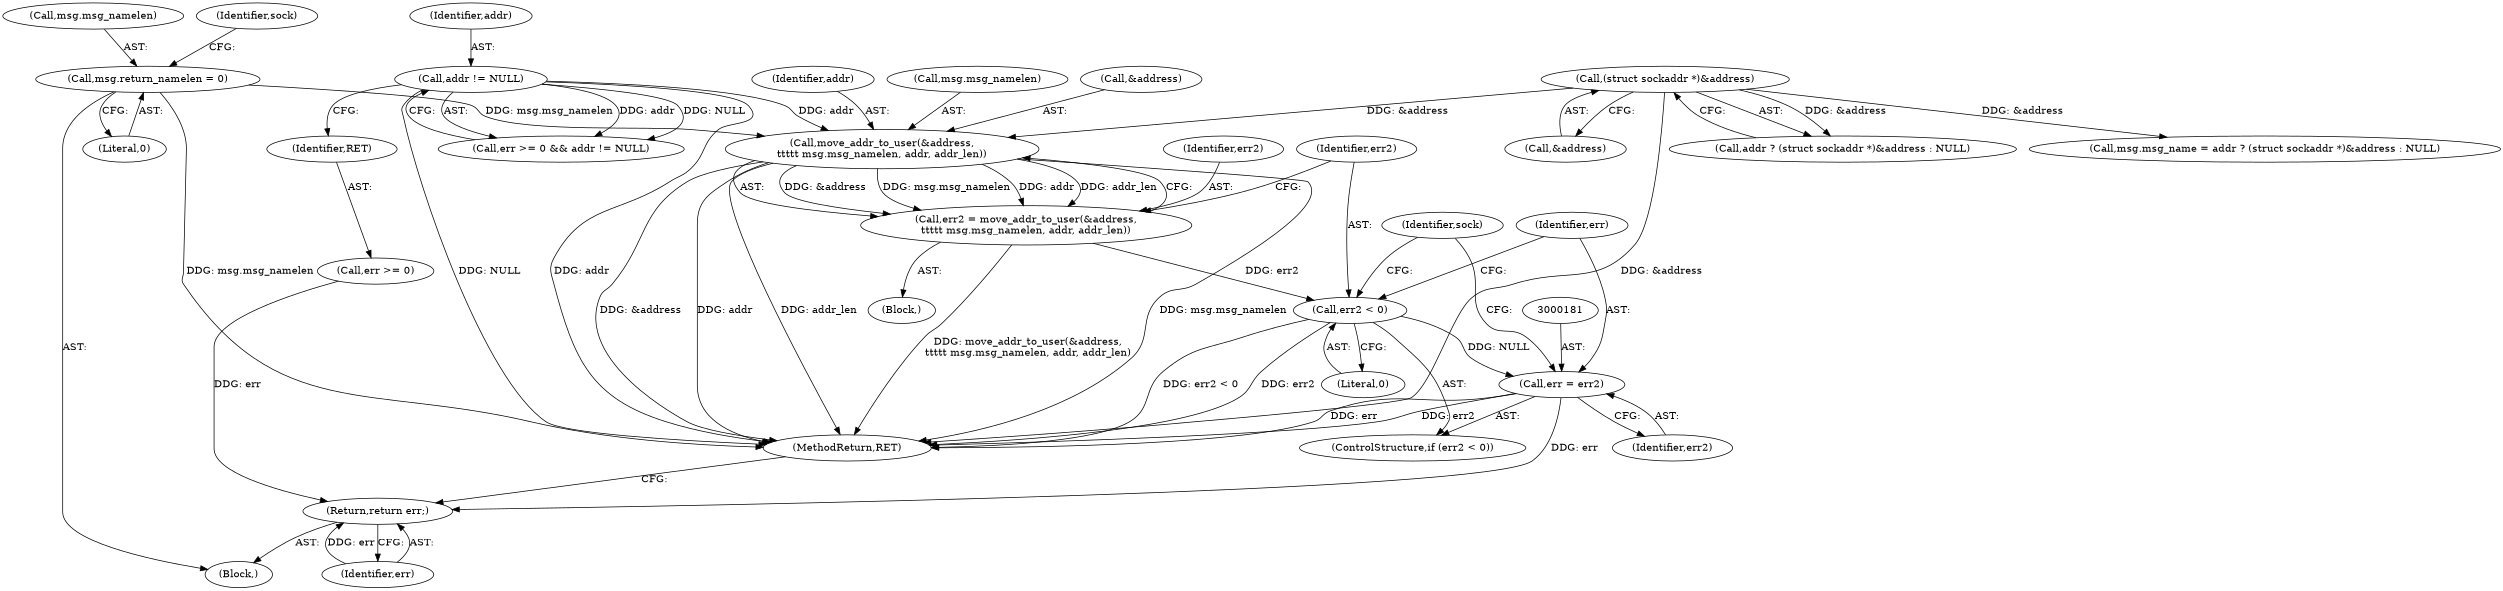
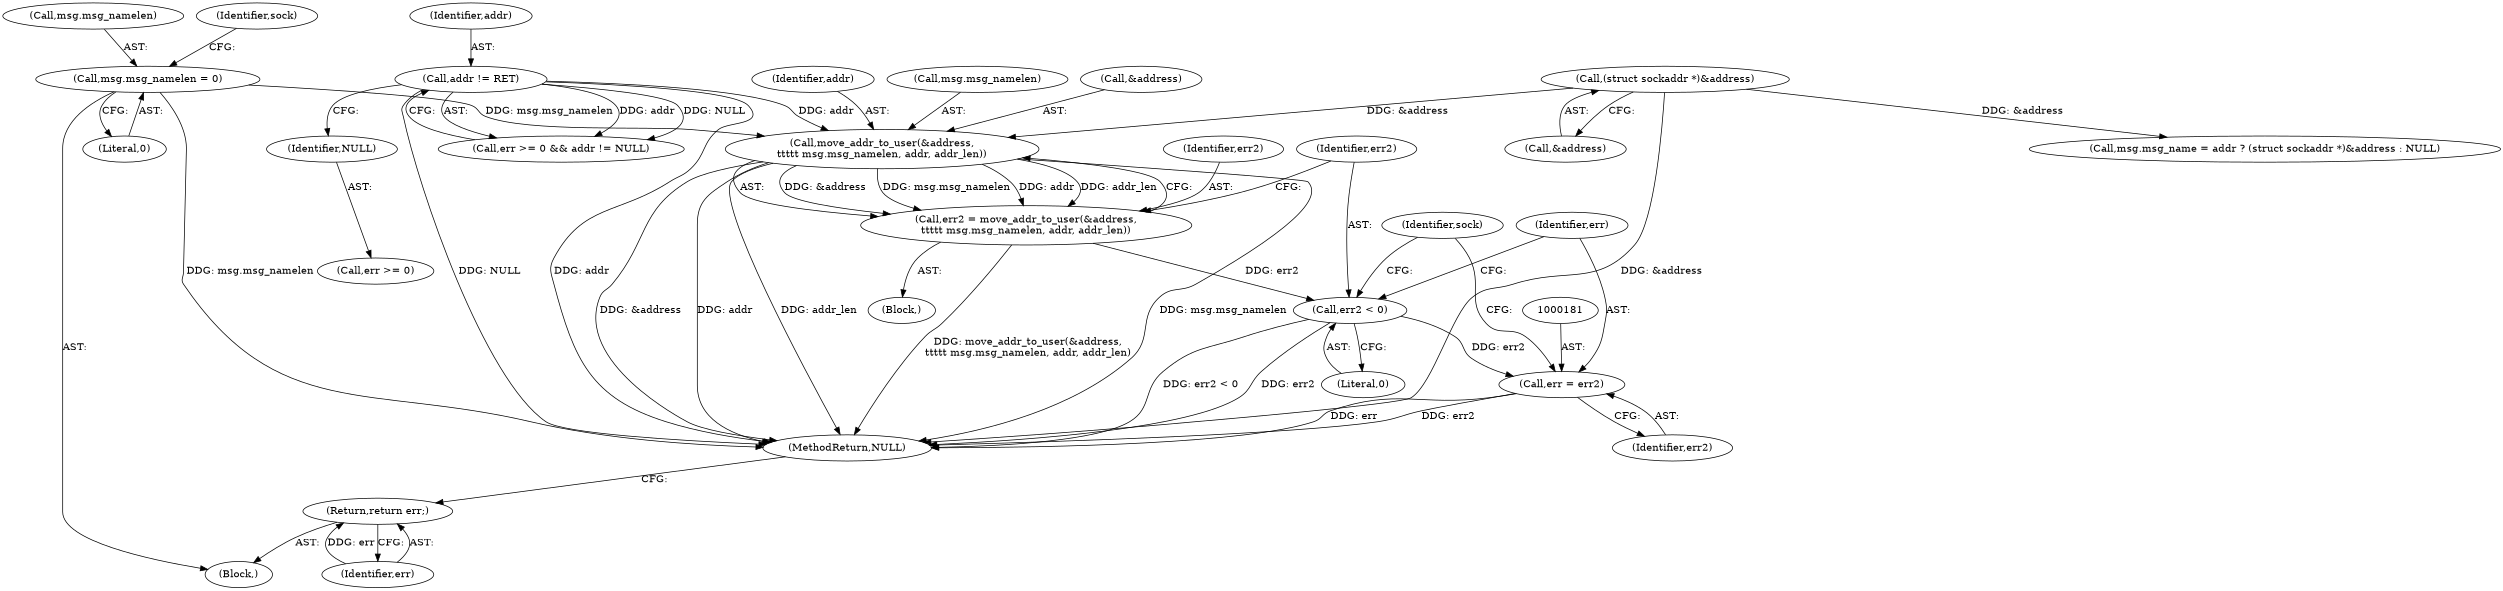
node "(Call,msg.return_namelen = 0)": label "(Call,msg.return_namelen = 0)" -> "(Call,msg.msg_namelen = 0)"
node "(Call,addr != NULL)": label "(Call,addr != NULL)" -> "(Call,addr != RET)"
node "(Identifier,RET)": label "(Identifier,RET)" -> "(Identifier,NULL)"
node "(Call,addr ? (struct sockaddr *)&address : NULL)": removed
node "3000181": label "3000181" -> "1000181"
edge "(Call,err2 < 0)" -> "(Call,err = err2)": label "DDG: NULL" -> "DDG: err2"
edge "(Call,err >= 0)" -> "(Return,return err;)": removed, label "DDG: err"
node "(MethodReturn,RET)": label "(MethodReturn,RET)" -> "(MethodReturn,NULL)"
node "(ControlStructure,if (err2 < 0))": removed
edge "(Call,err = err2)" -> "(Return,return err;)": removed, label "DDG: err"
